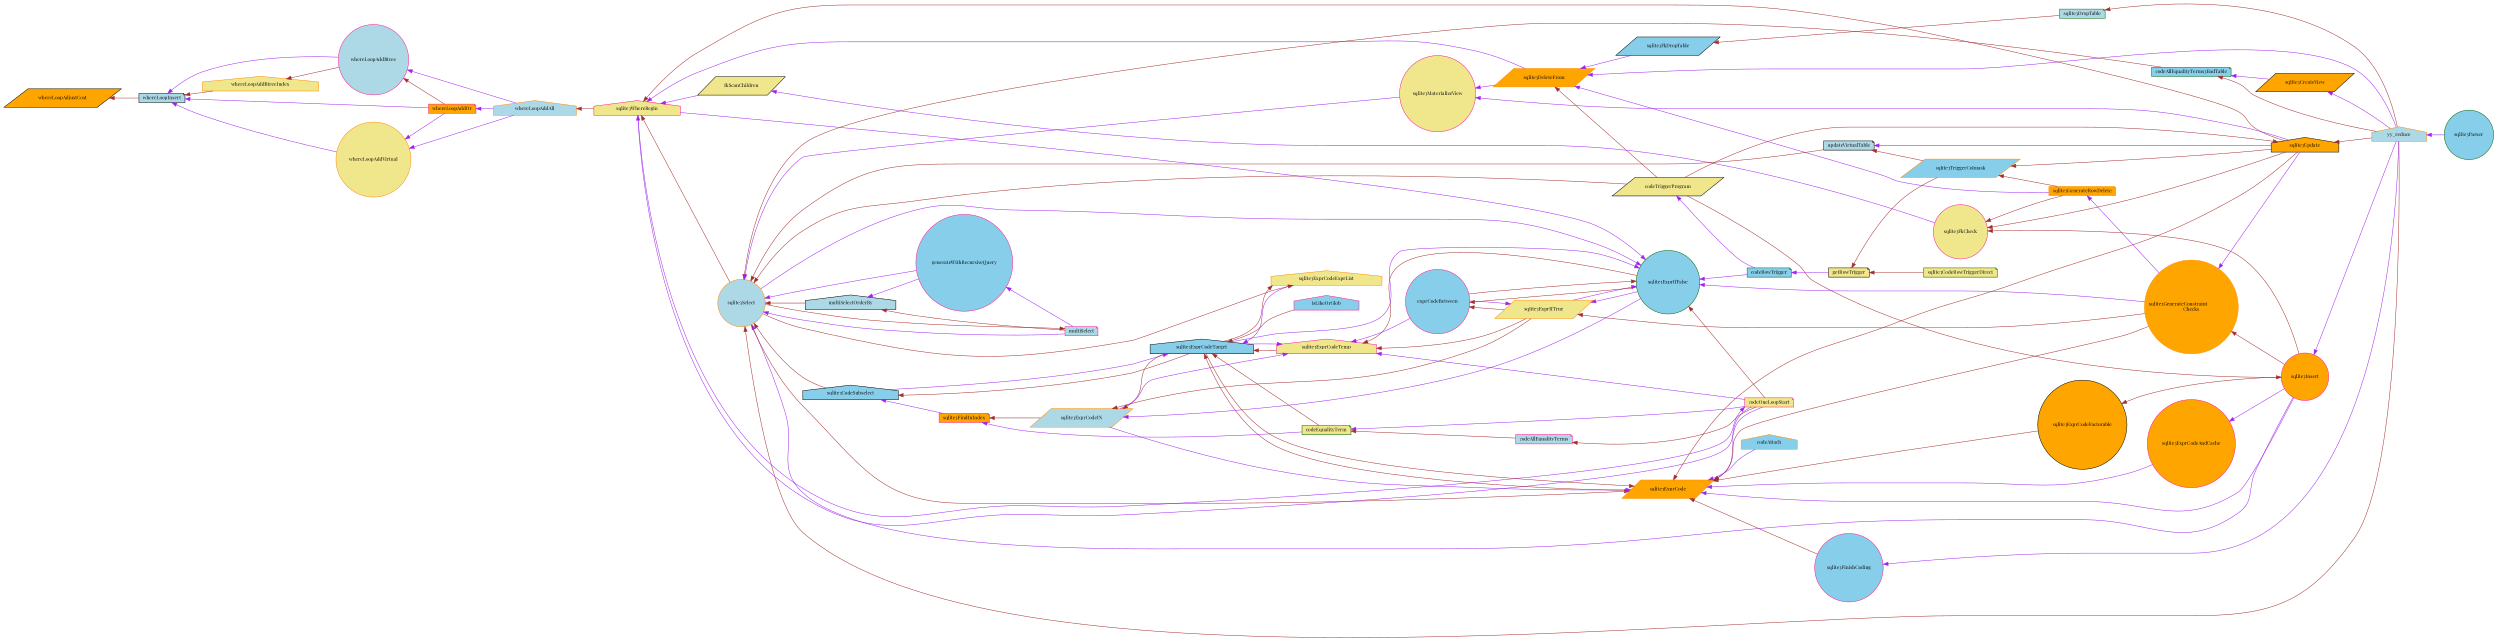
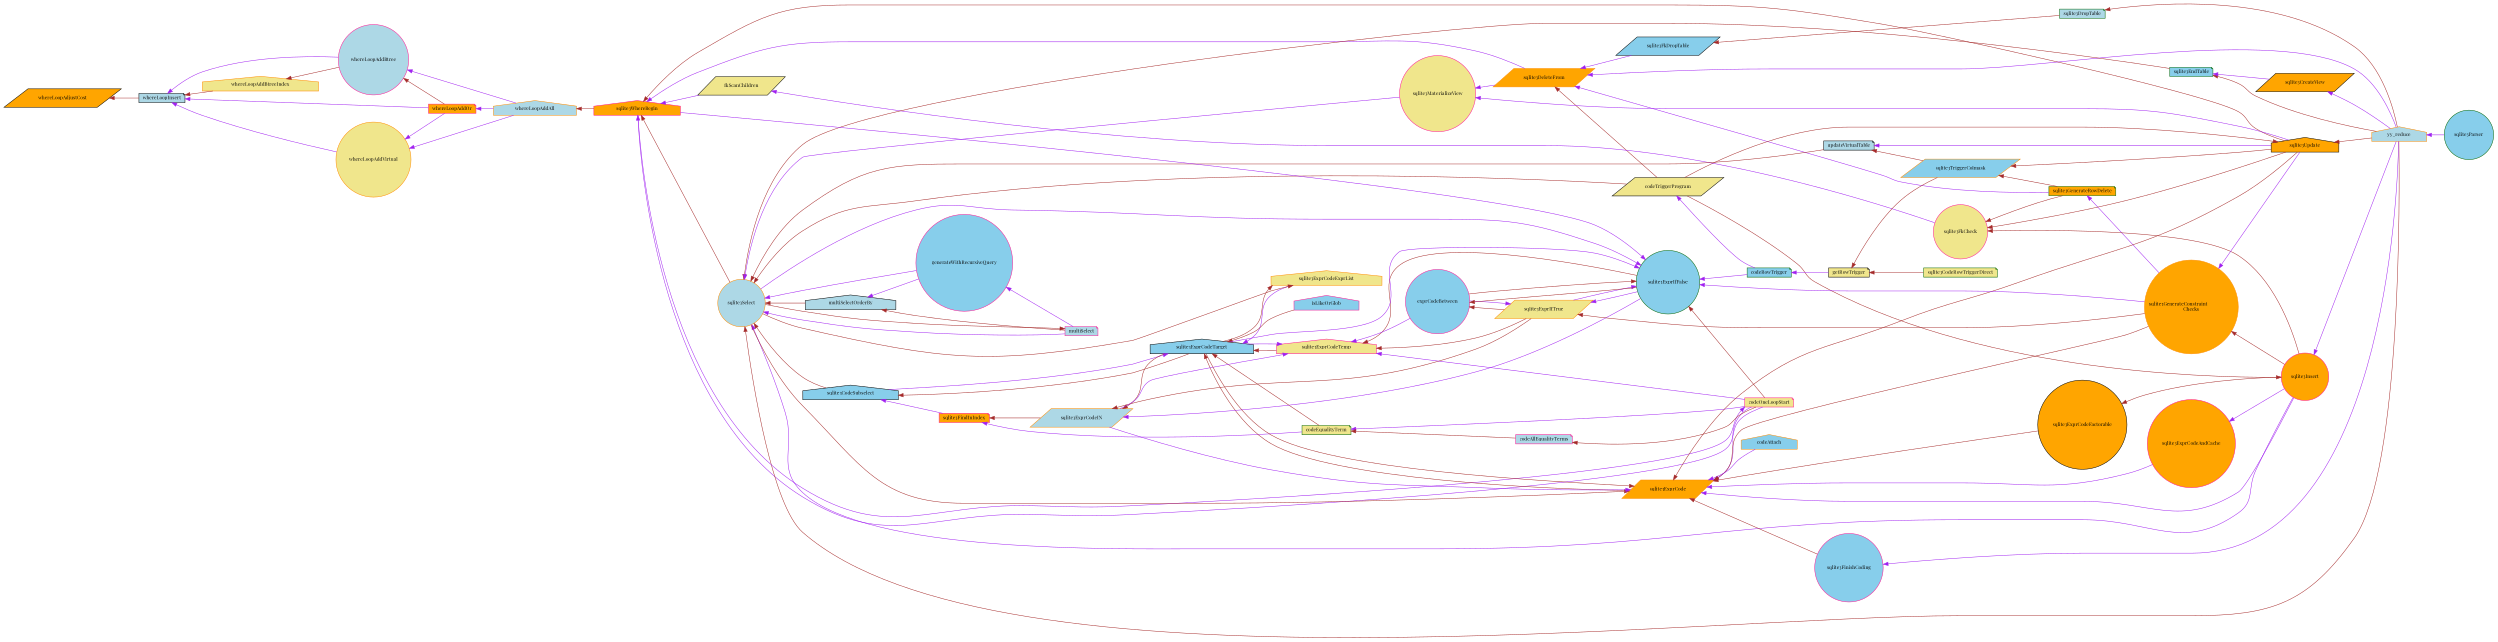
node "codeAllEqualityTerms3EndTable": label "codeAllEqualityTerms3EndTable" -> "sqlite3EndTable"
node "sqlite3WhereBegin": fillcolor khaki -> orange
node "sqlite3GenerateRowDelete": color darkorange -> darkgreen
